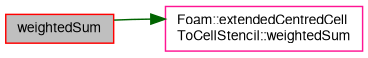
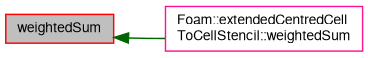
edge "weightedSum" -> "Foam::extendedCentredCell ToCellStencil::weightedSum": reversed
